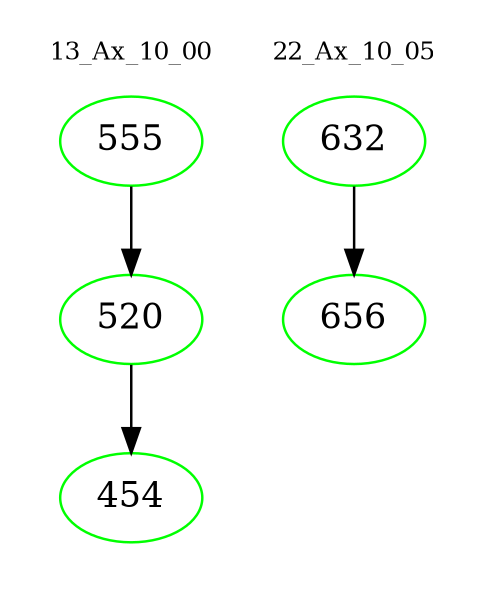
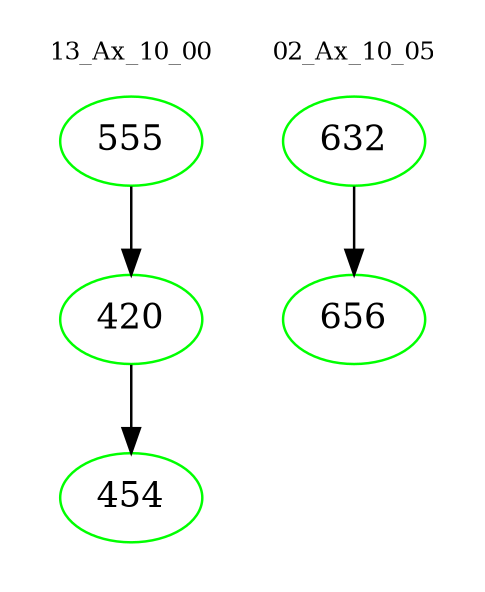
cluster "22_Ax_10_05": label "22_Ax_10_05" -> "02_Ax_10_05"
node "520": label "520" -> "420"
